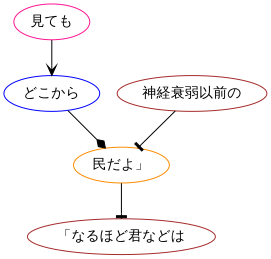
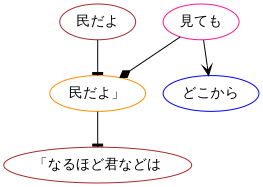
node "神経衰弱以前の": label "神経衰弱以前の" -> "民だよ"
edge "どこから" -> "民だよ」": now "見ても" -> "民だよ」"
